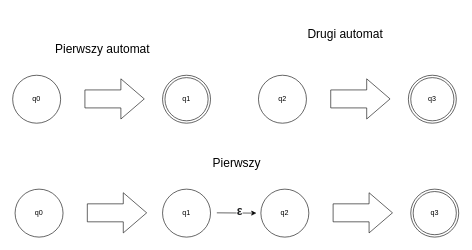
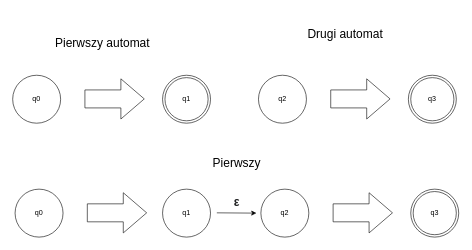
node "Pierwszy automat": moved (102, 48) -> (102, 42)
node "ε": moved (239, 210) -> (236, 201)
